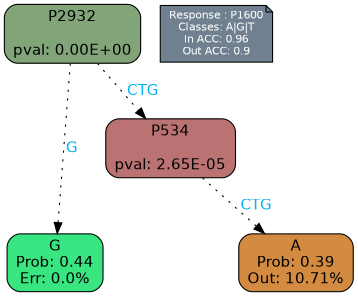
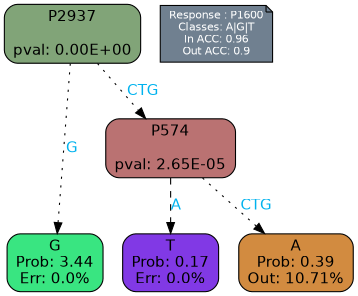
node "P2932 pval: 0.00E+00": label "P2932 pval: 0.00E+00" -> "P2937 pval: 0.00E+00"
node "P534 pval: 2.65E-05": label "P534 pval: 2.65E-05" -> "P574 pval: 2.65E-05"
node "G Prob: 0.44 Err: 0.0%": label "G Prob: 0.44 Err: 0.0%" -> "G Prob: 3.44 Err: 0.0%"
node "T Prob: 0.17 Err: 0.0%": added
